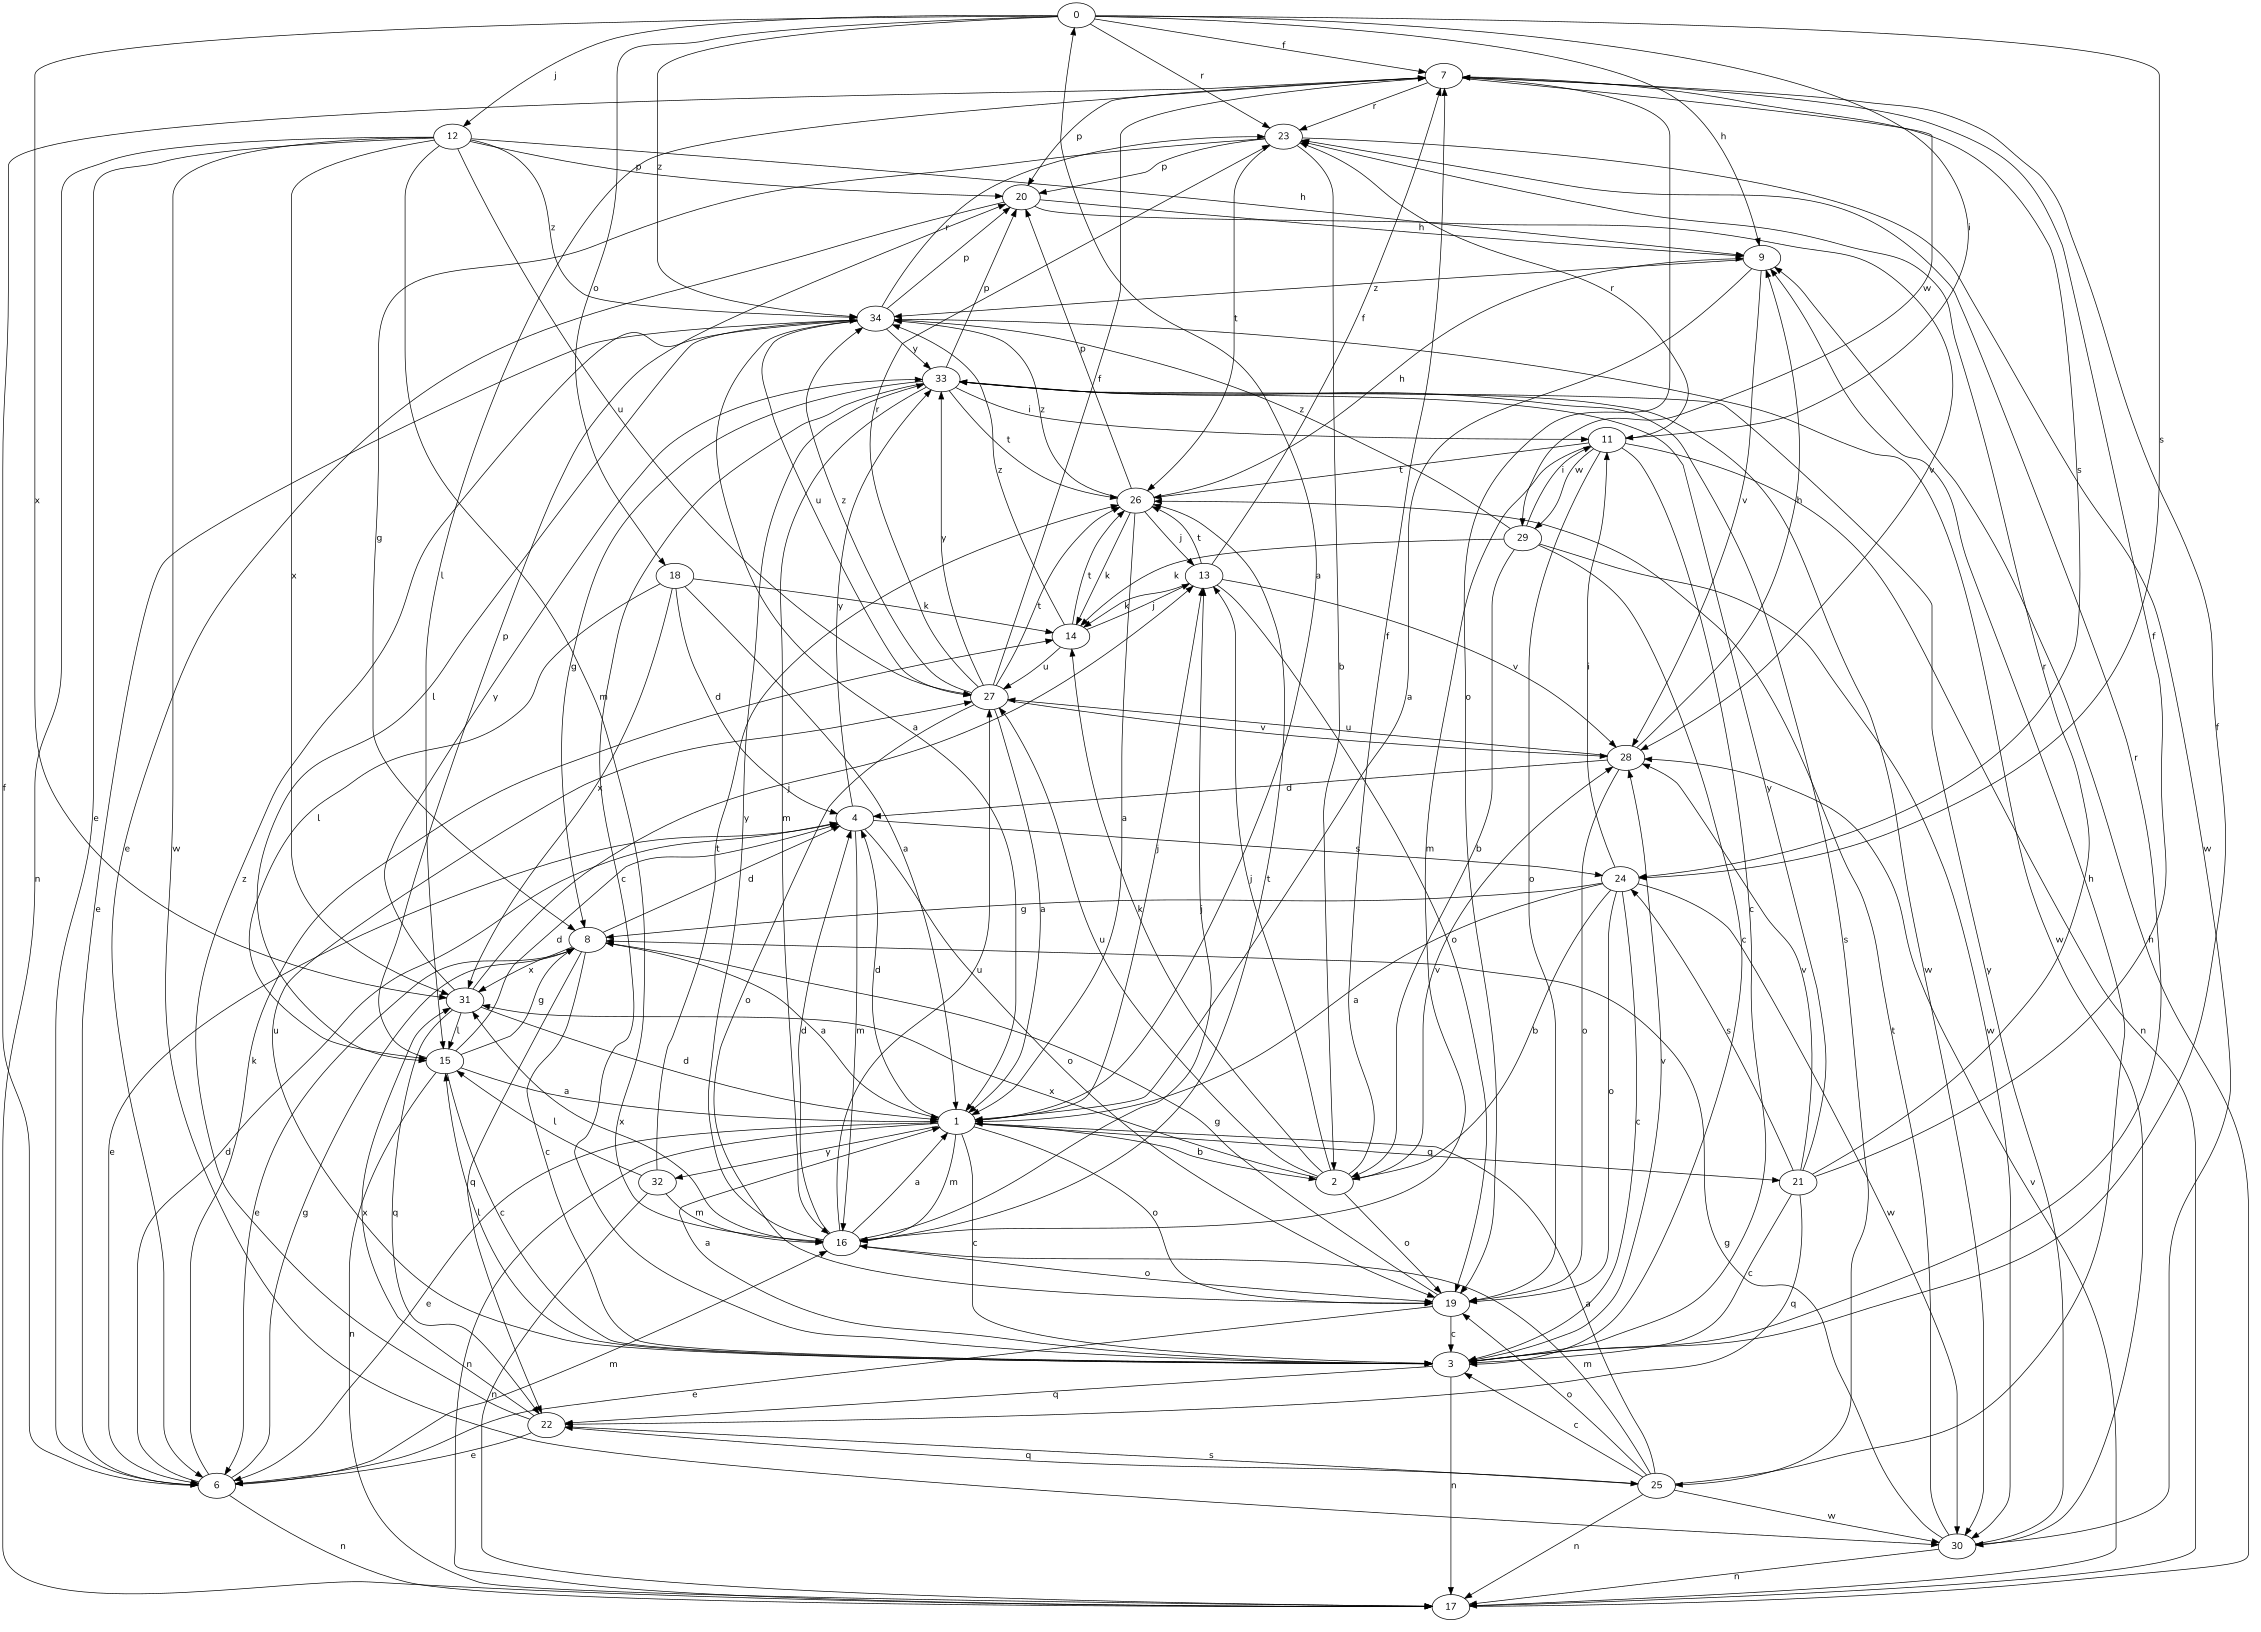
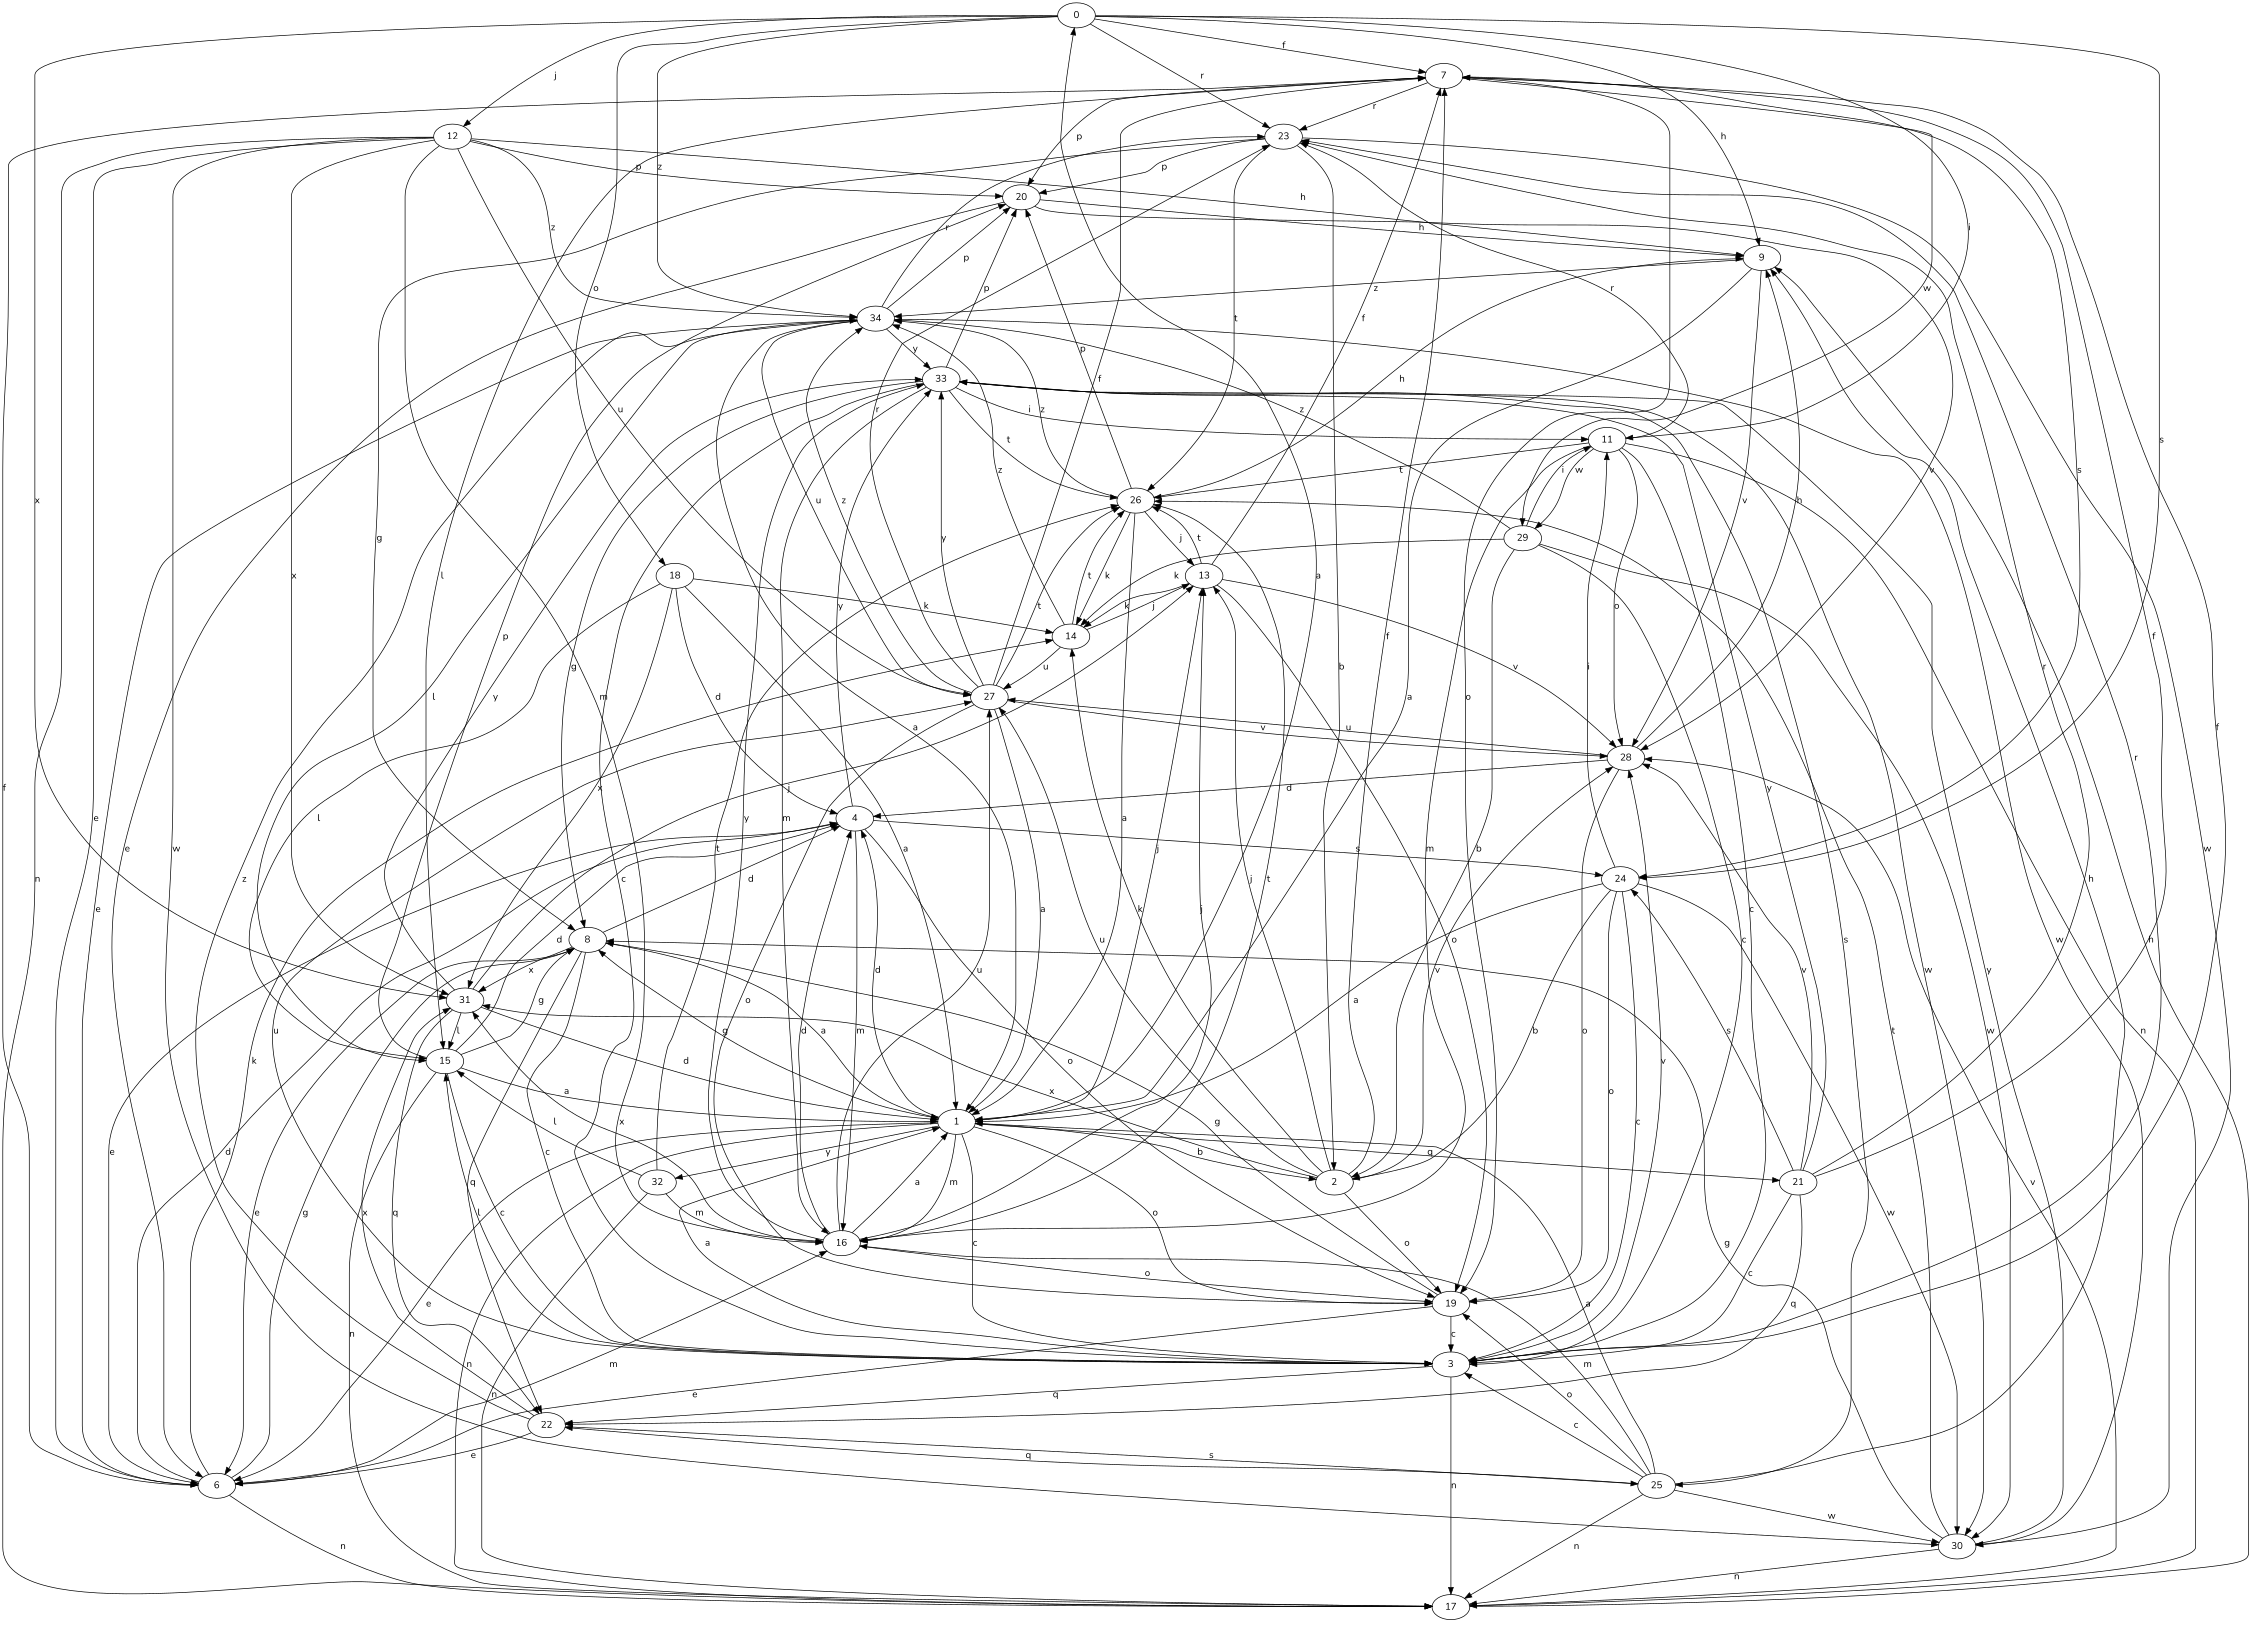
edge "11" -> "19": now "11" -> "28"
edge "24" -> "8": now "1" -> "8"
